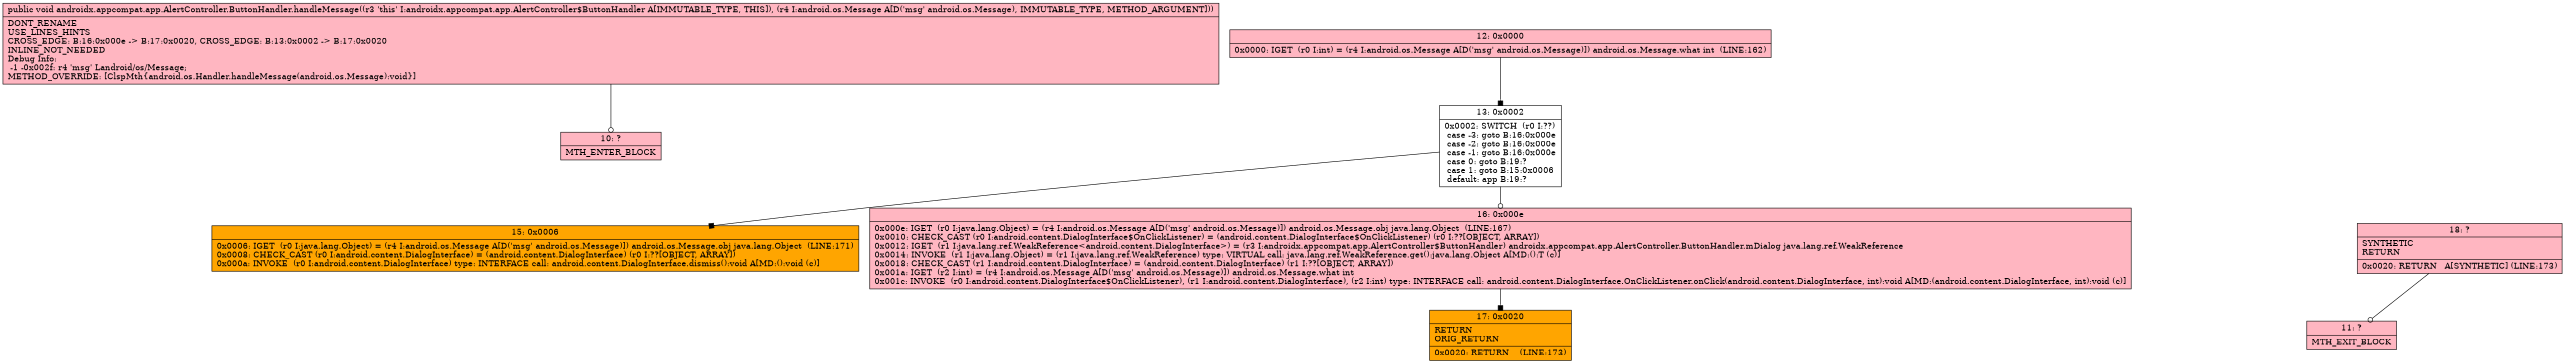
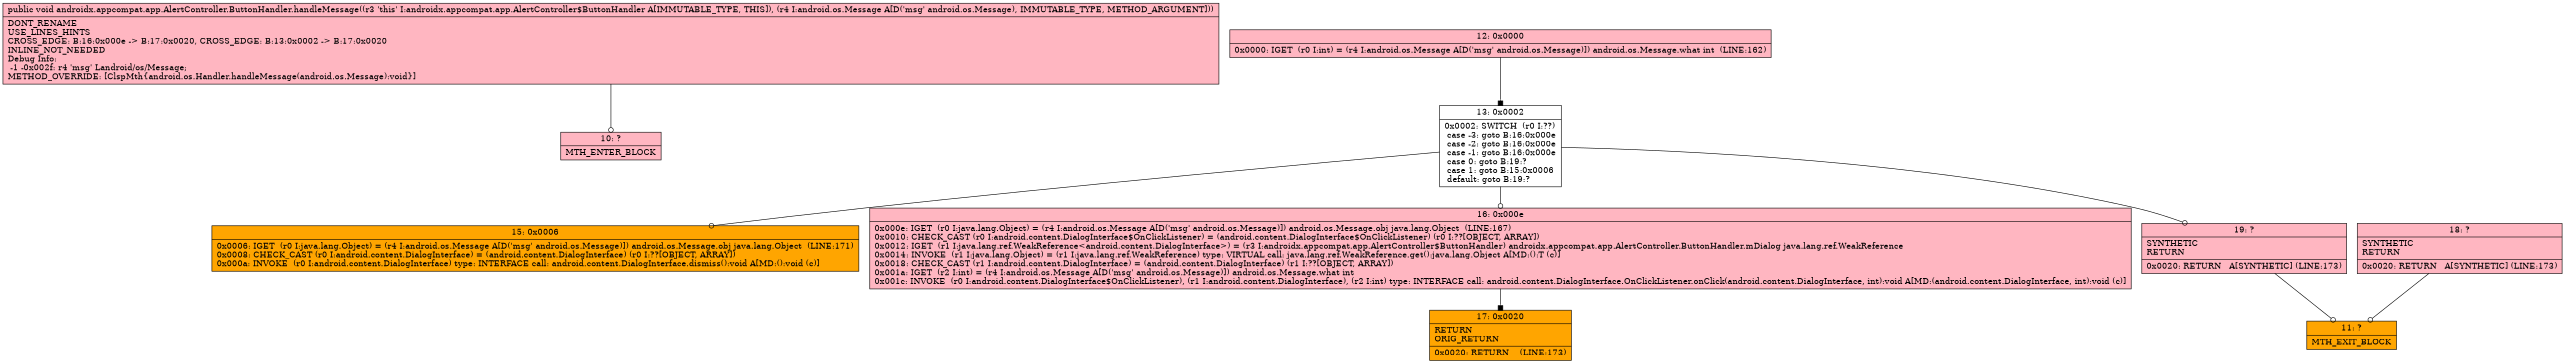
node "13: 0x0002": text "default: app B:19:?" -> "default: goto B:19:?"
edge "13: 0x0002" -> "15: 0x0006": arrowhead box -> odot
node "19: ?": added
node "11: ?": fillcolor lightpink -> orange
